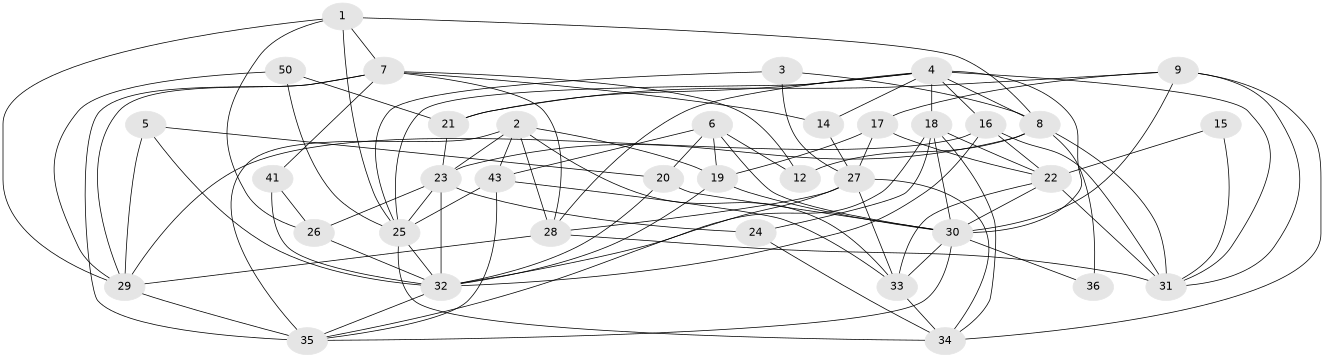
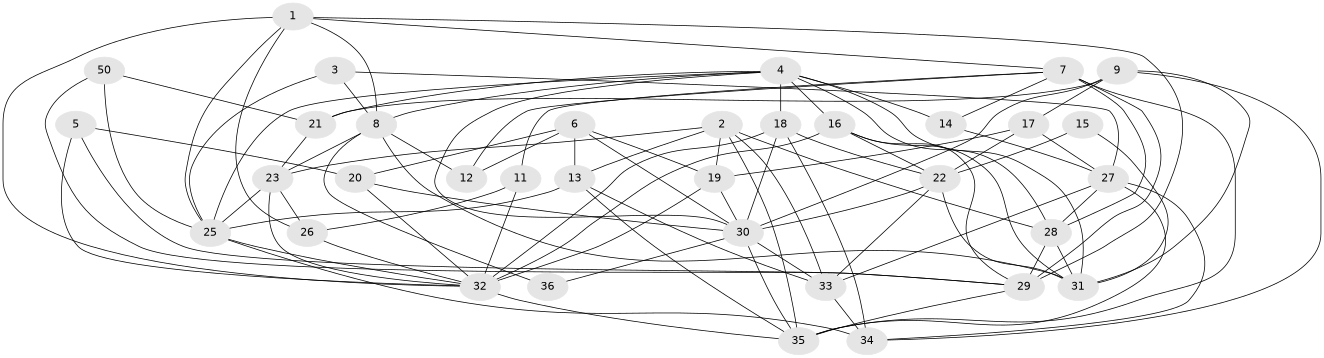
node "41": label "41" -> "11"
node "43": label "43" -> "13"
edge "1" -- "32": added
node "24": removed
